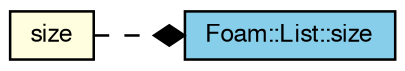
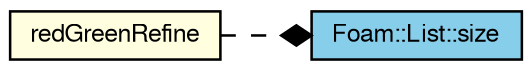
node "size": label "size" -> "redGreenRefine"
